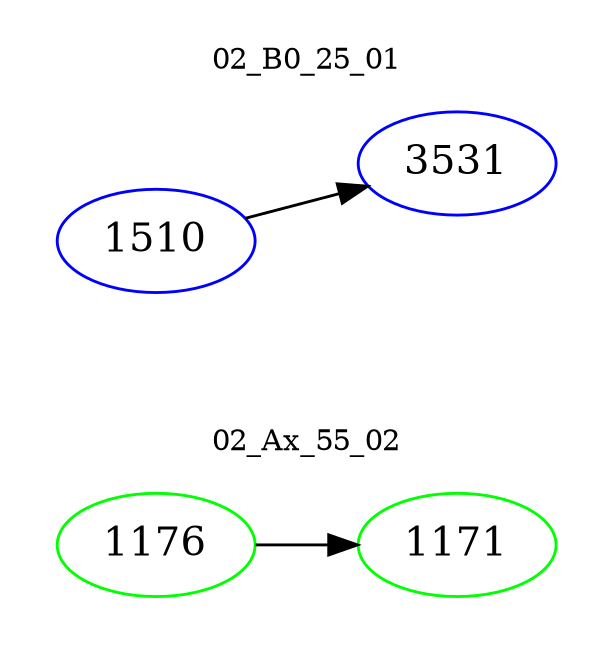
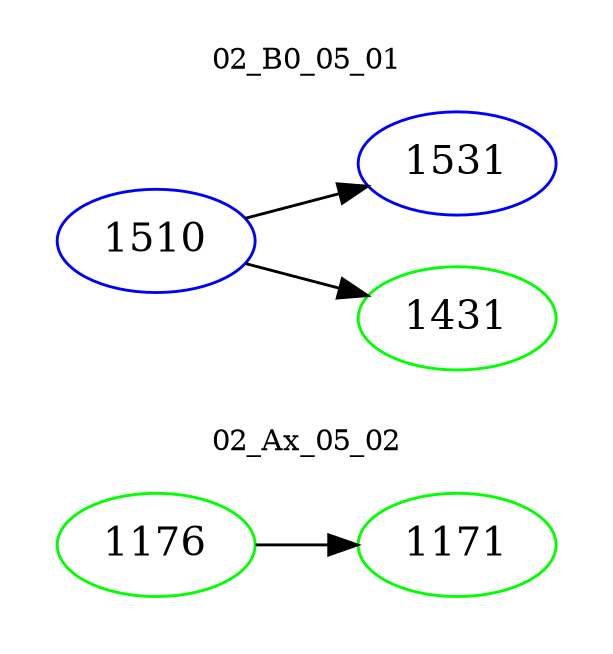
cluster "02_B0_25_01": label "02_B0_25_01" -> "02_B0_05_01"
node "3531": label "3531" -> "1531"
node "1431": added
cluster "02_Ax_55_02": label "02_Ax_55_02" -> "02_Ax_05_02"
